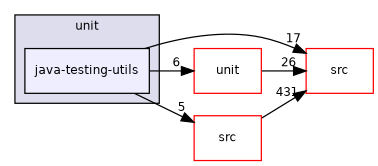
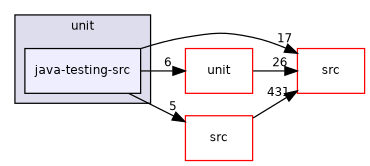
node "java-testing-utils": label "java-testing-utils" -> "java-testing-src"
